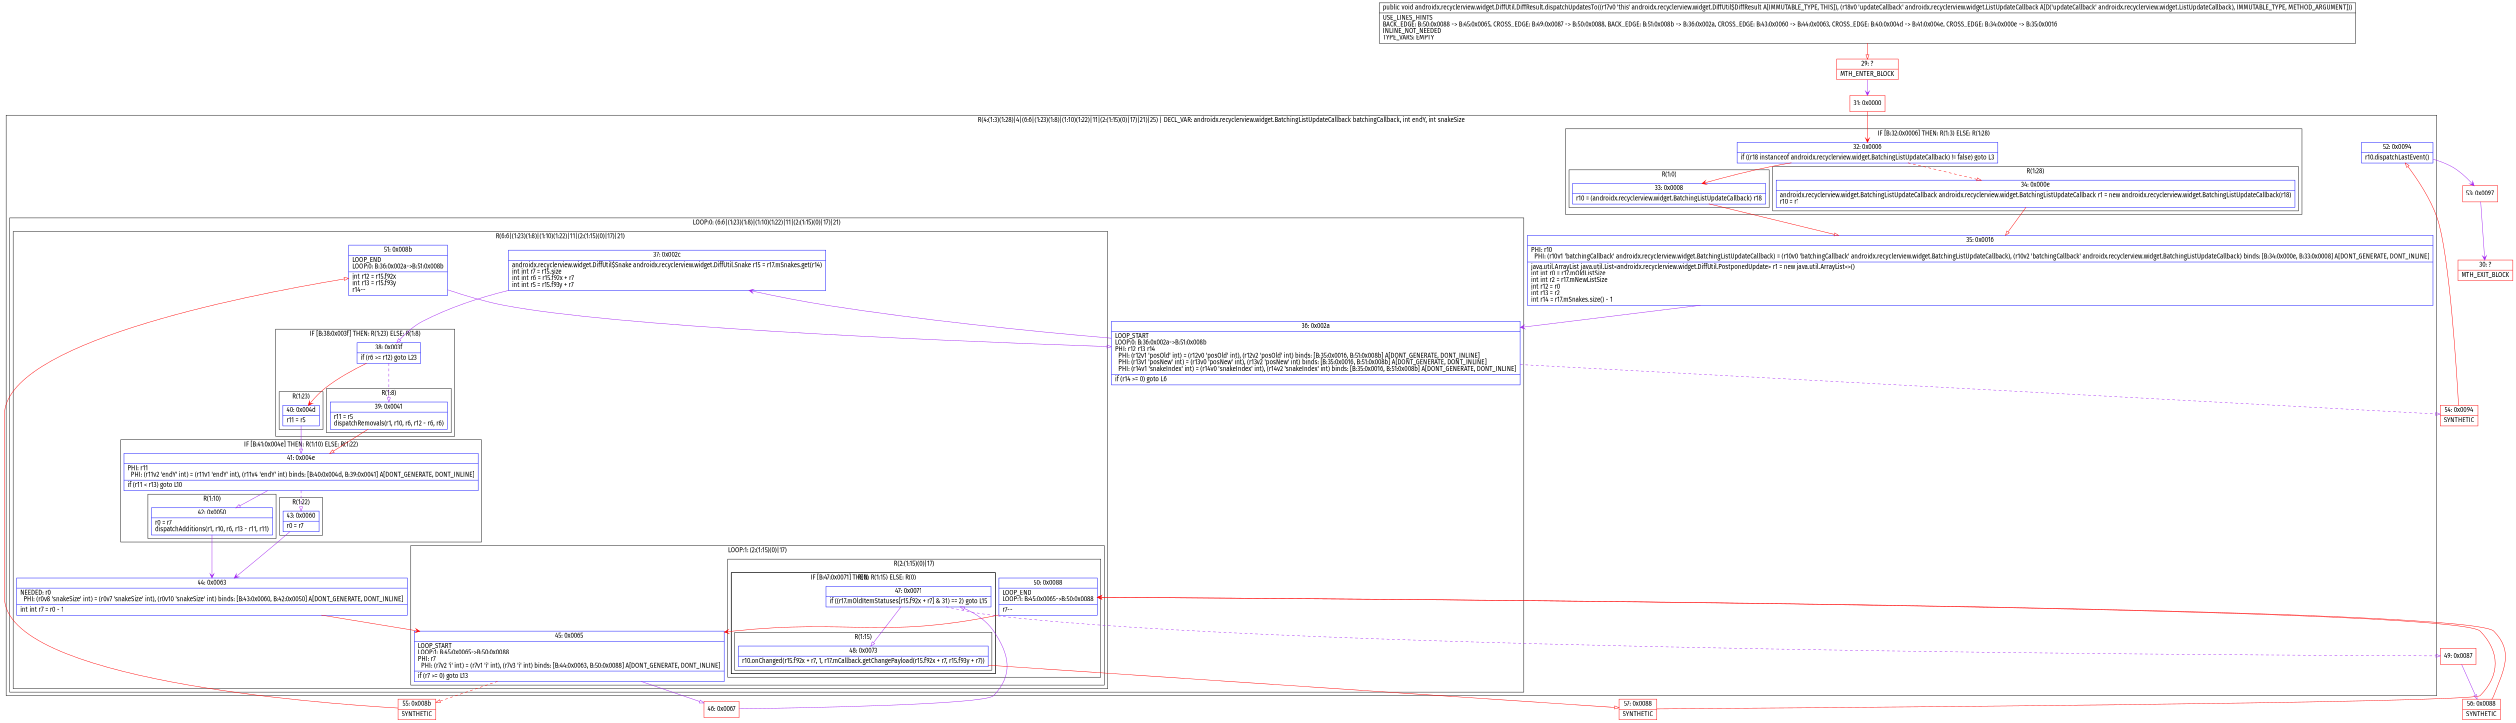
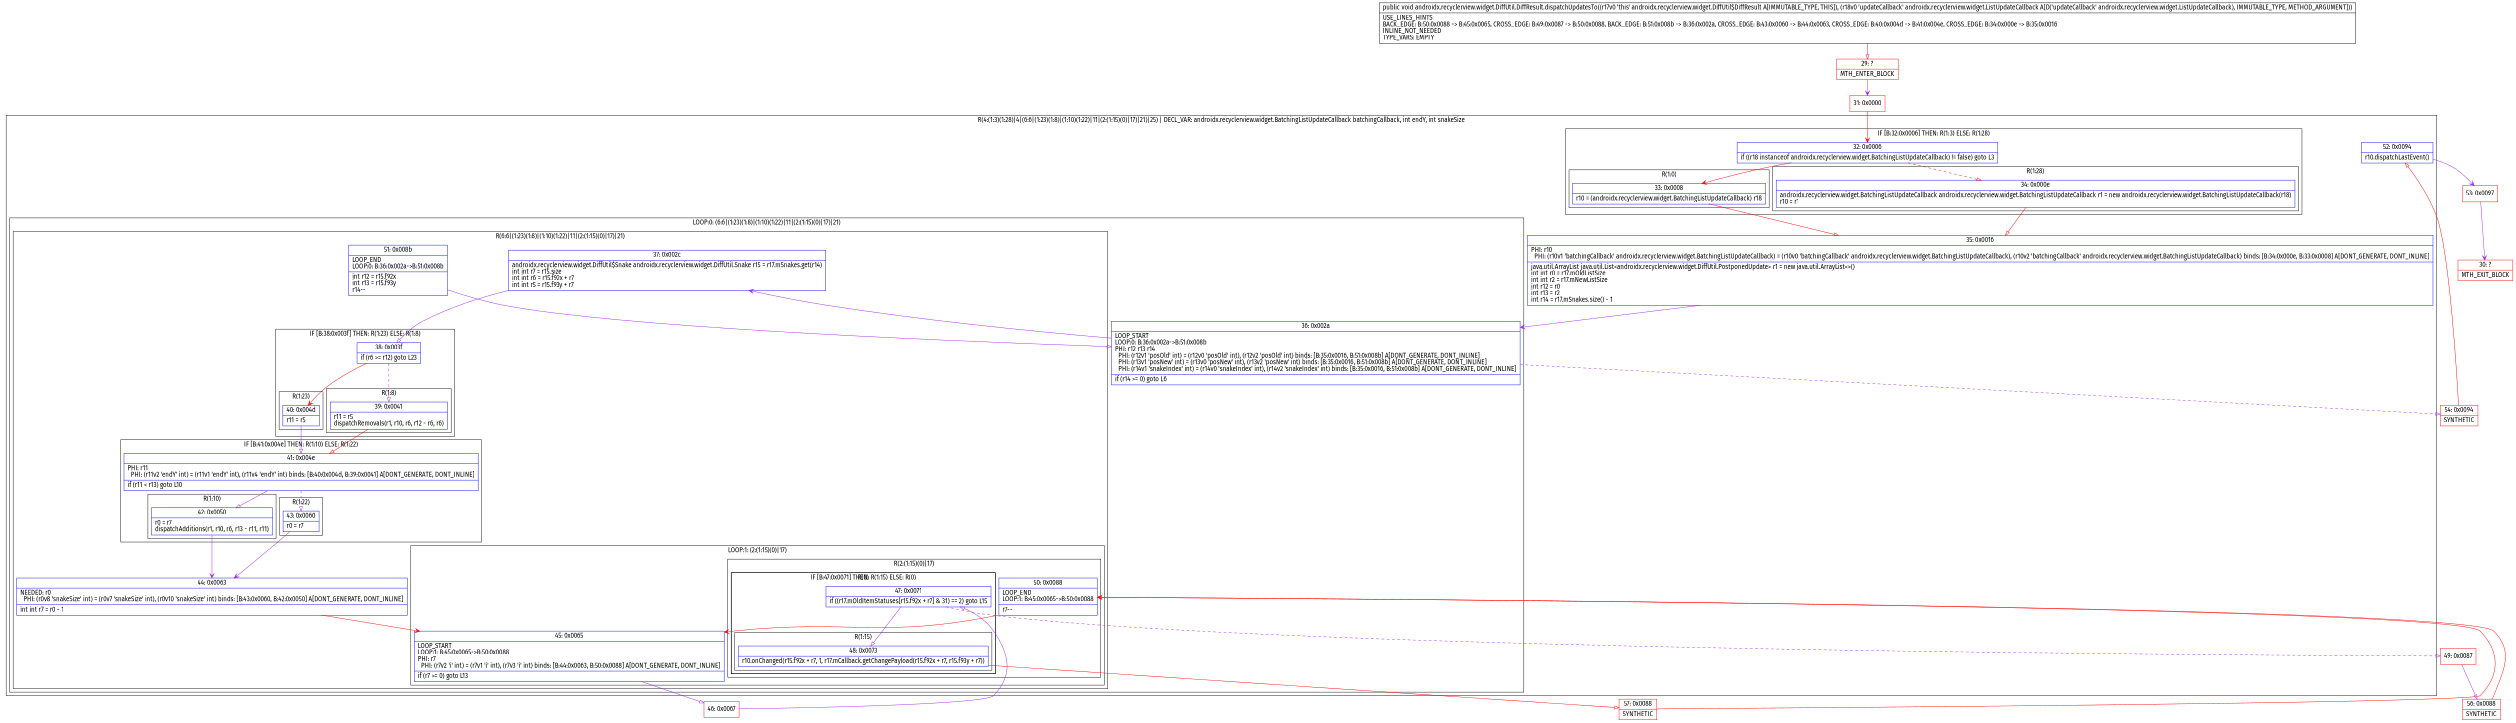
node "55: 0x008b": removed
